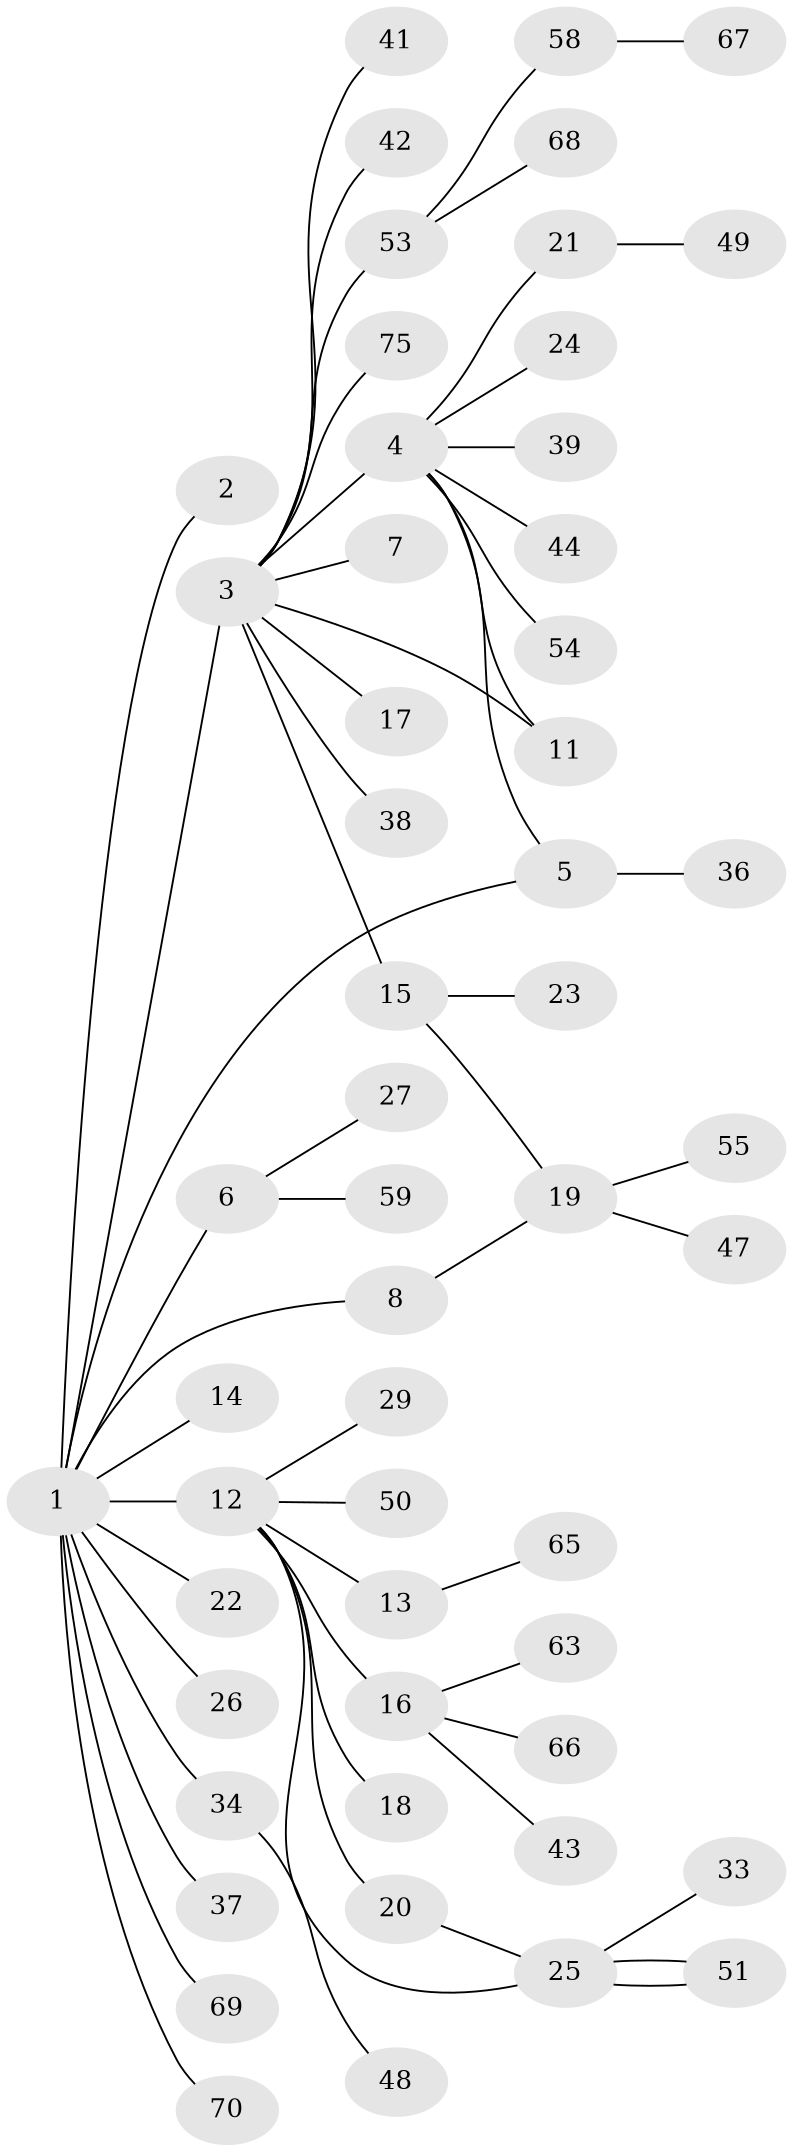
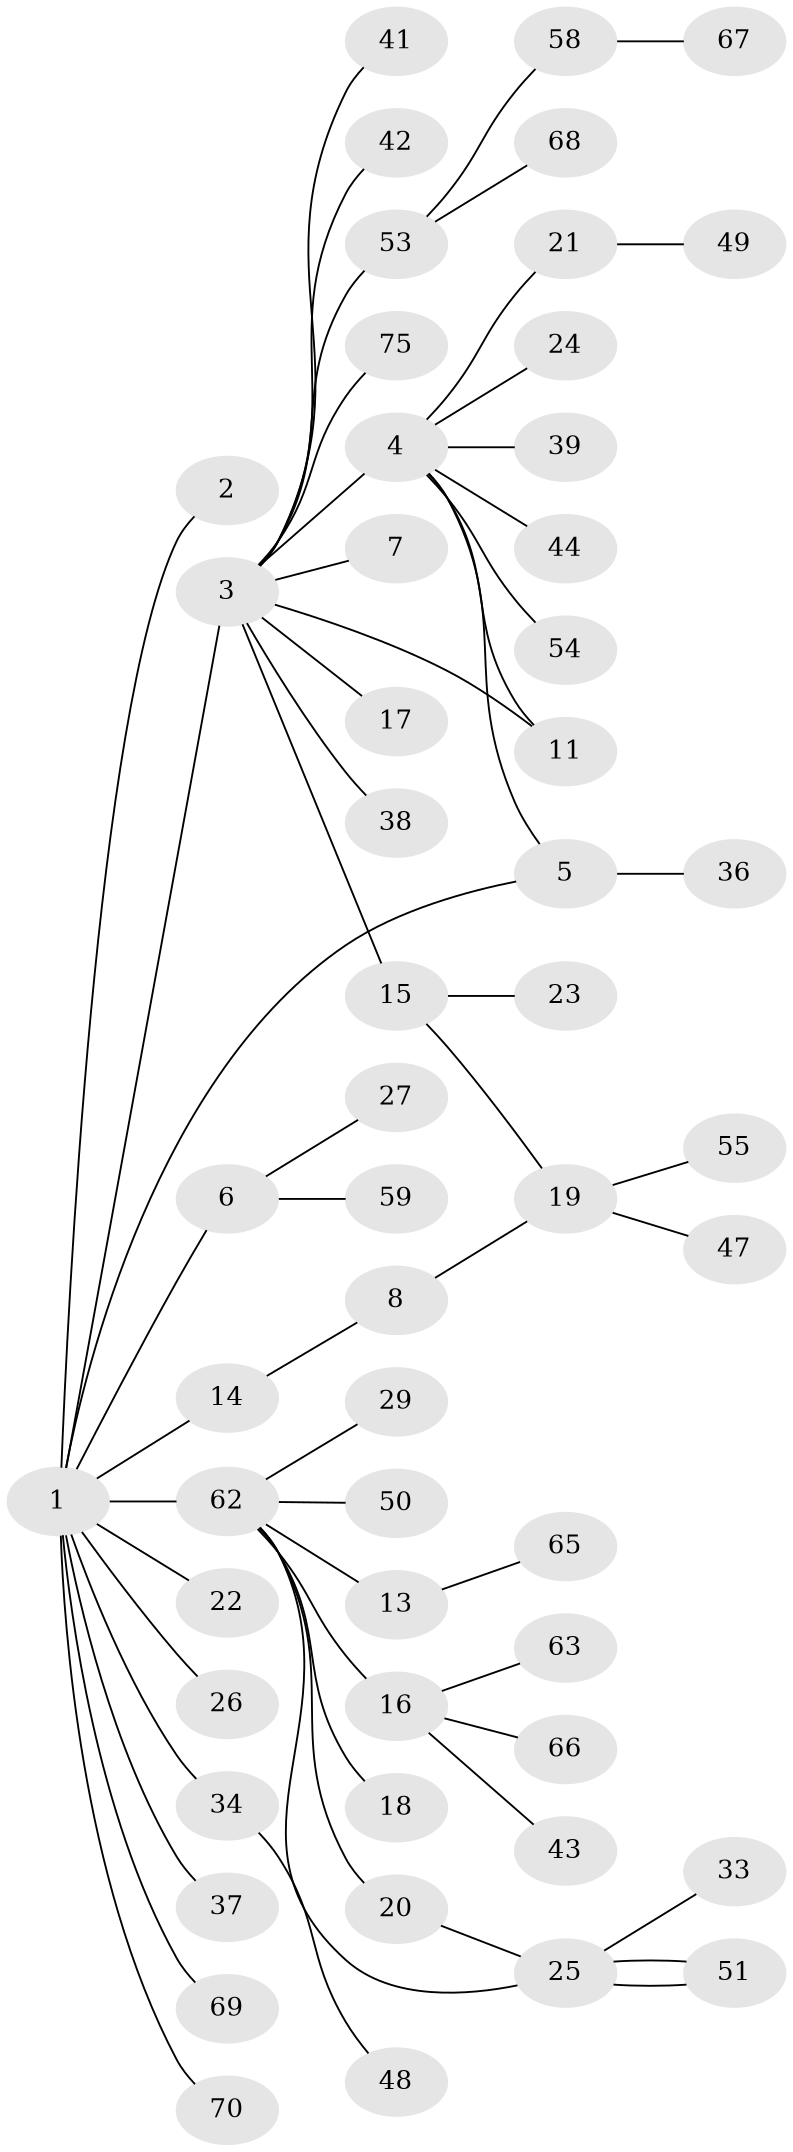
edge "8" -- "1": now "8" -- "14"
node "12": label "12" -> "62"
